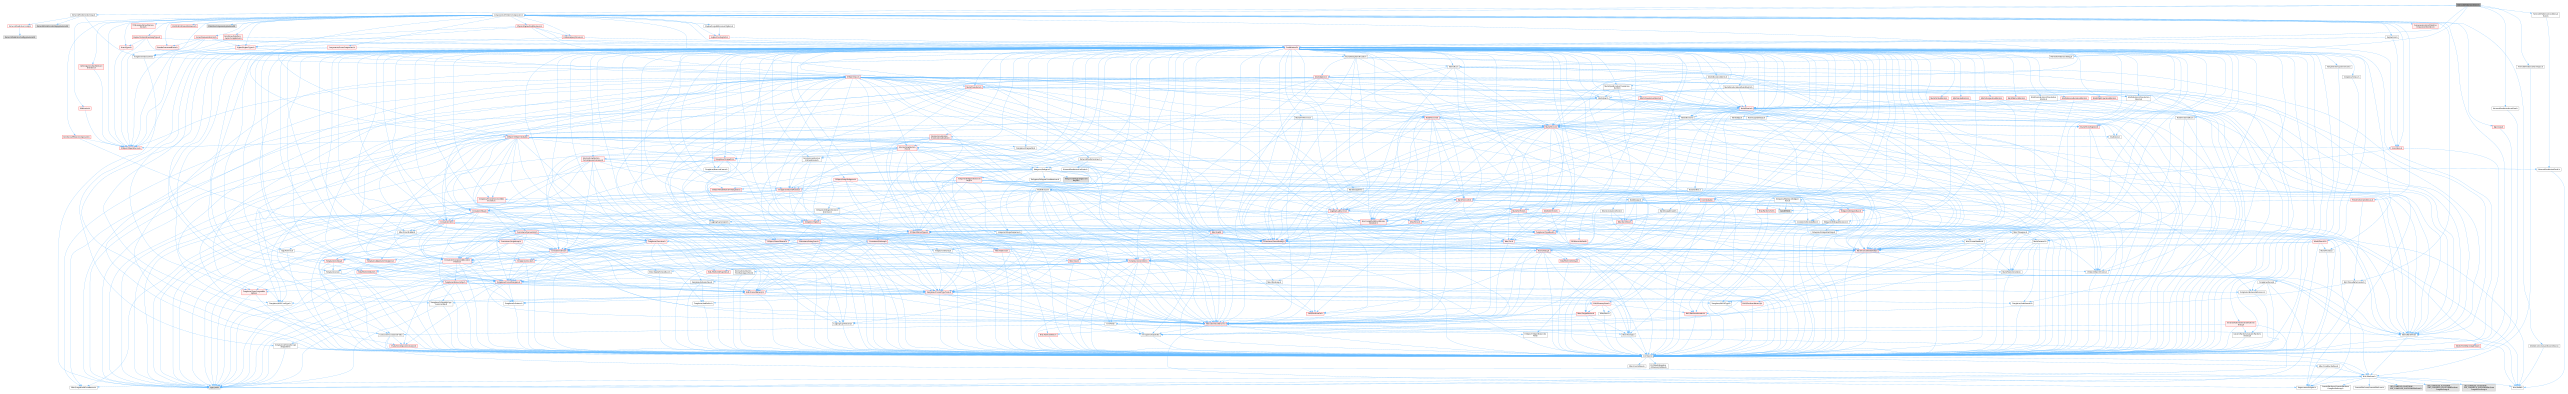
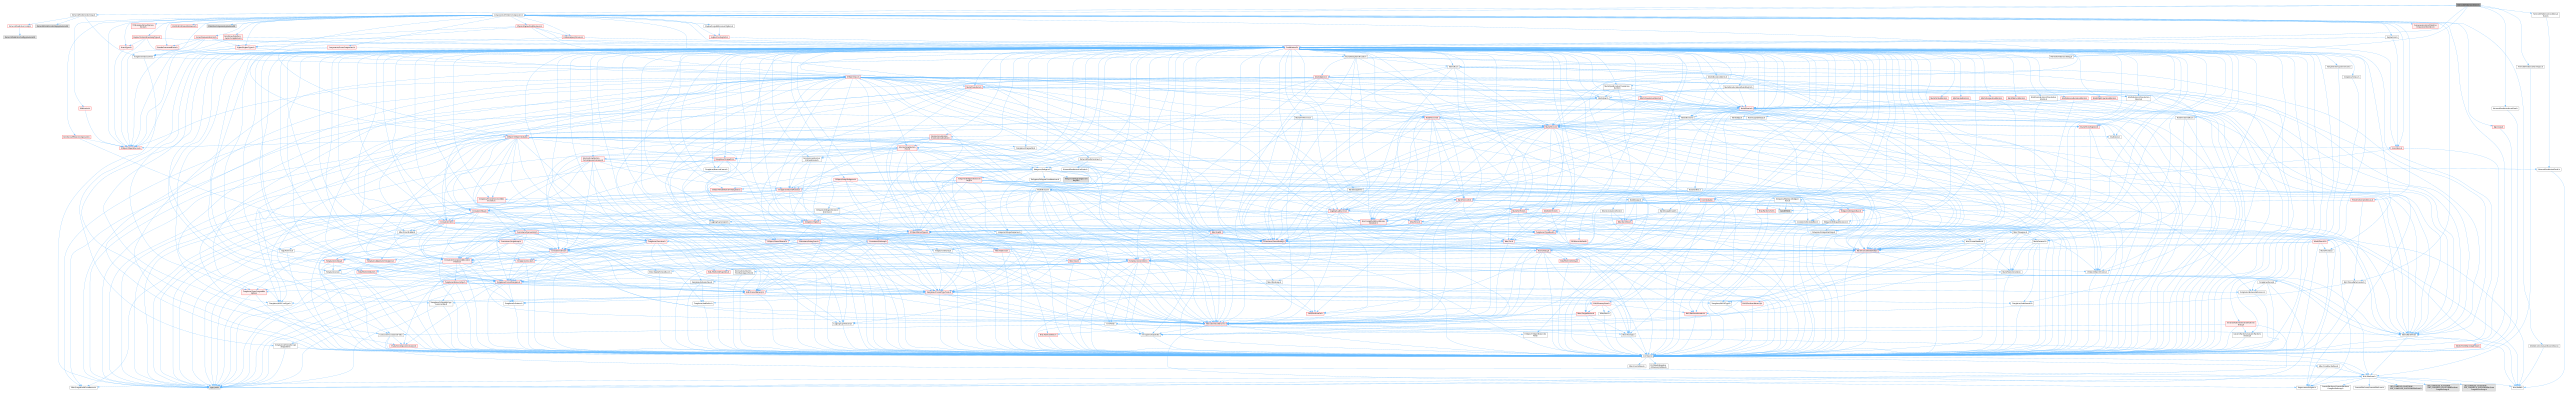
node "AI/Navigation/NavRelevant Interface.h": removed
